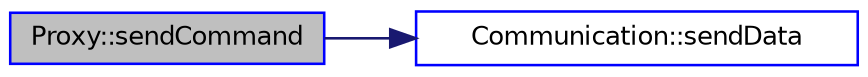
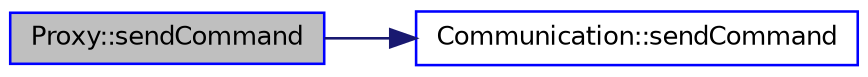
node "Communication::sendData": label "Communication::sendData" -> "Communication::sendCommand"
